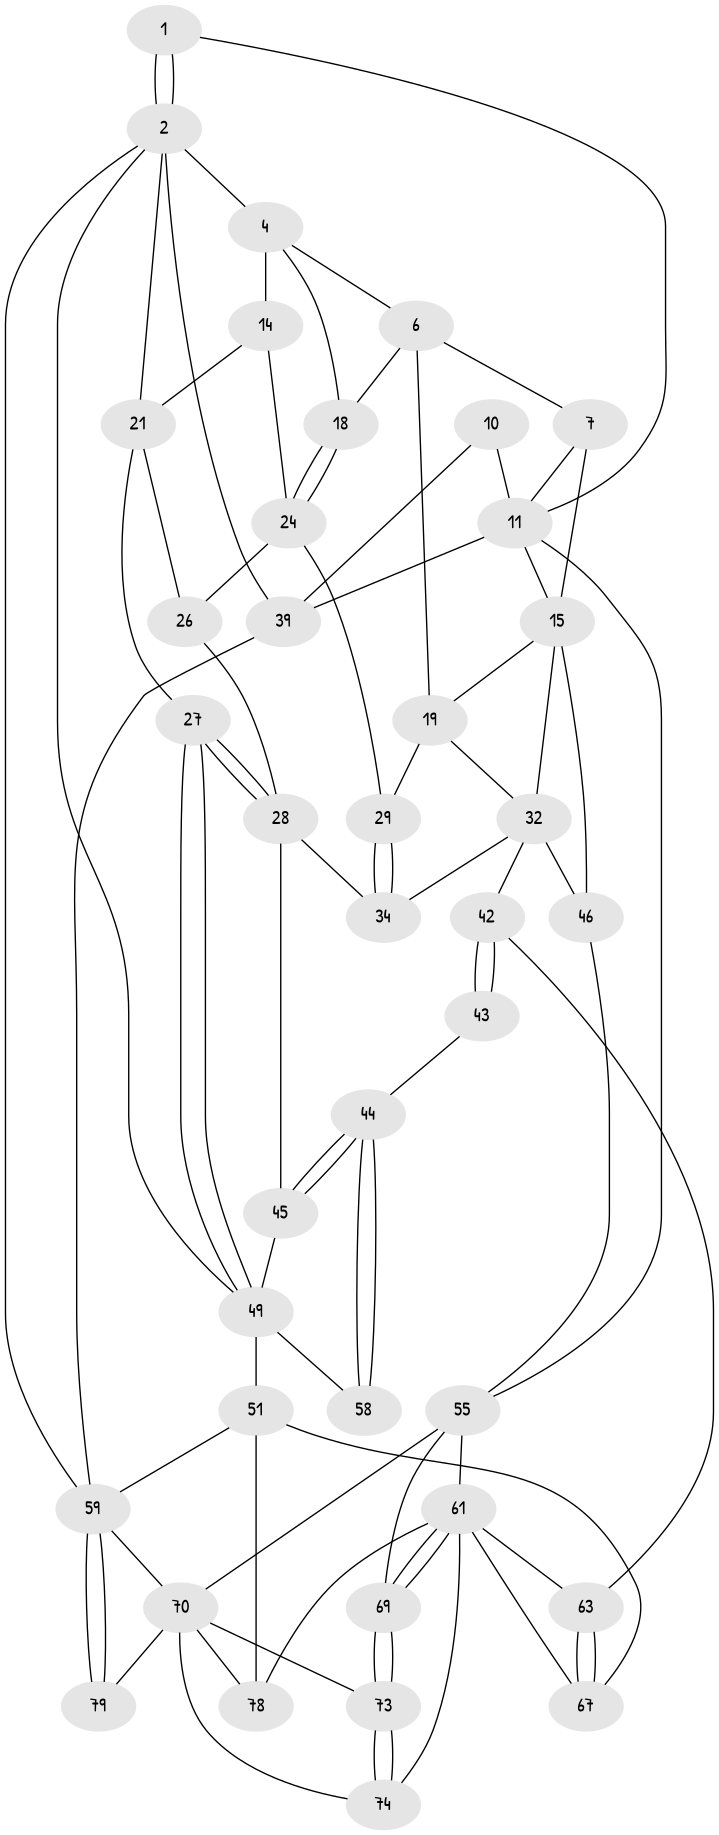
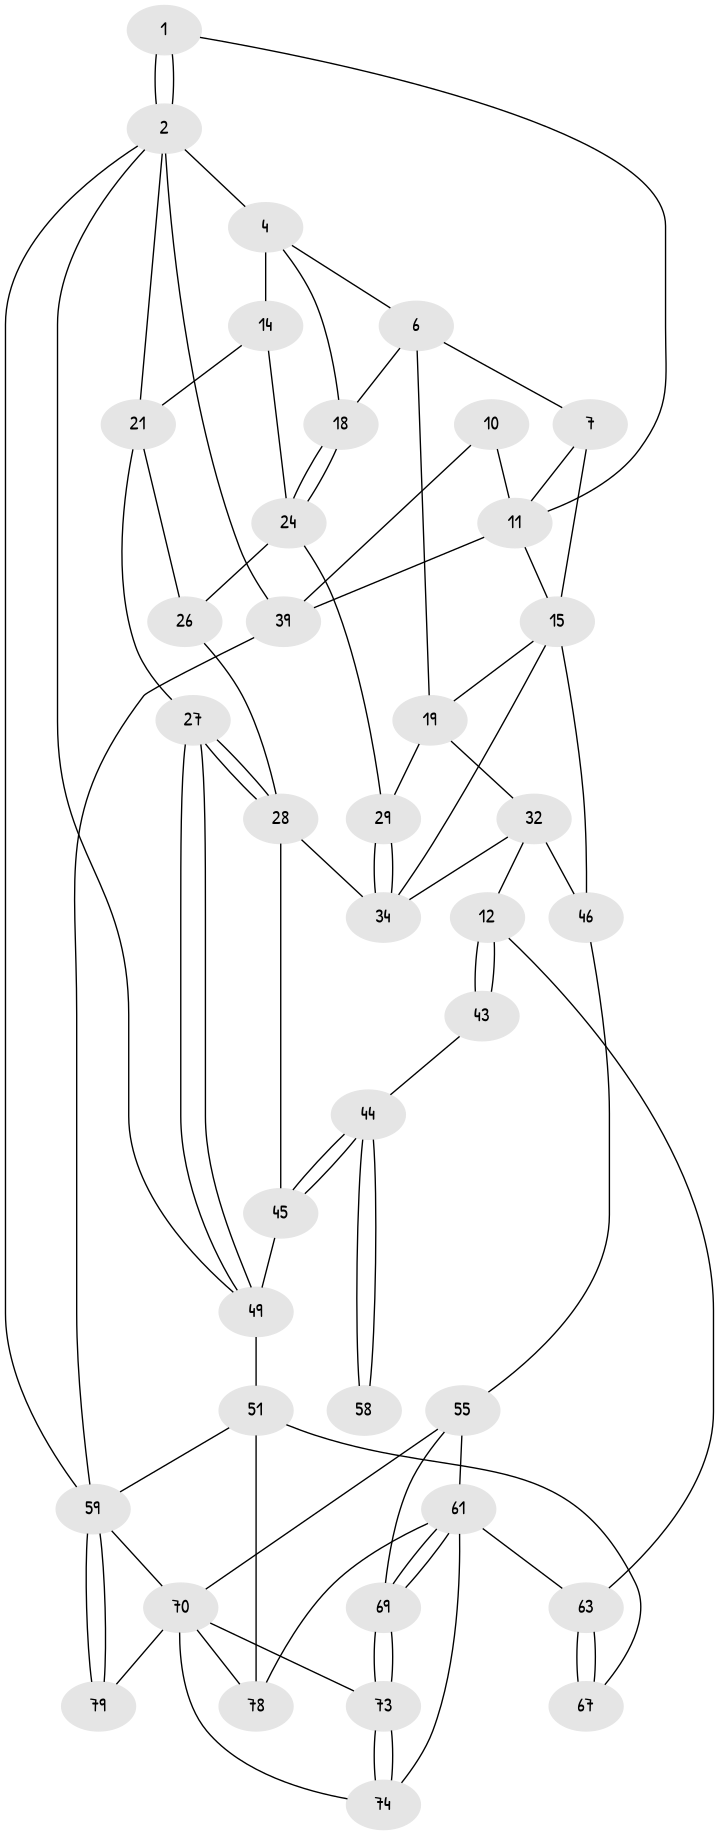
edge "15" -- "32": now "15" -- "34"
node "42": label "42" -> "12"
edge "11" -- "55": removed
edge "49" -- "58": removed
edge "61" -- "67": removed
